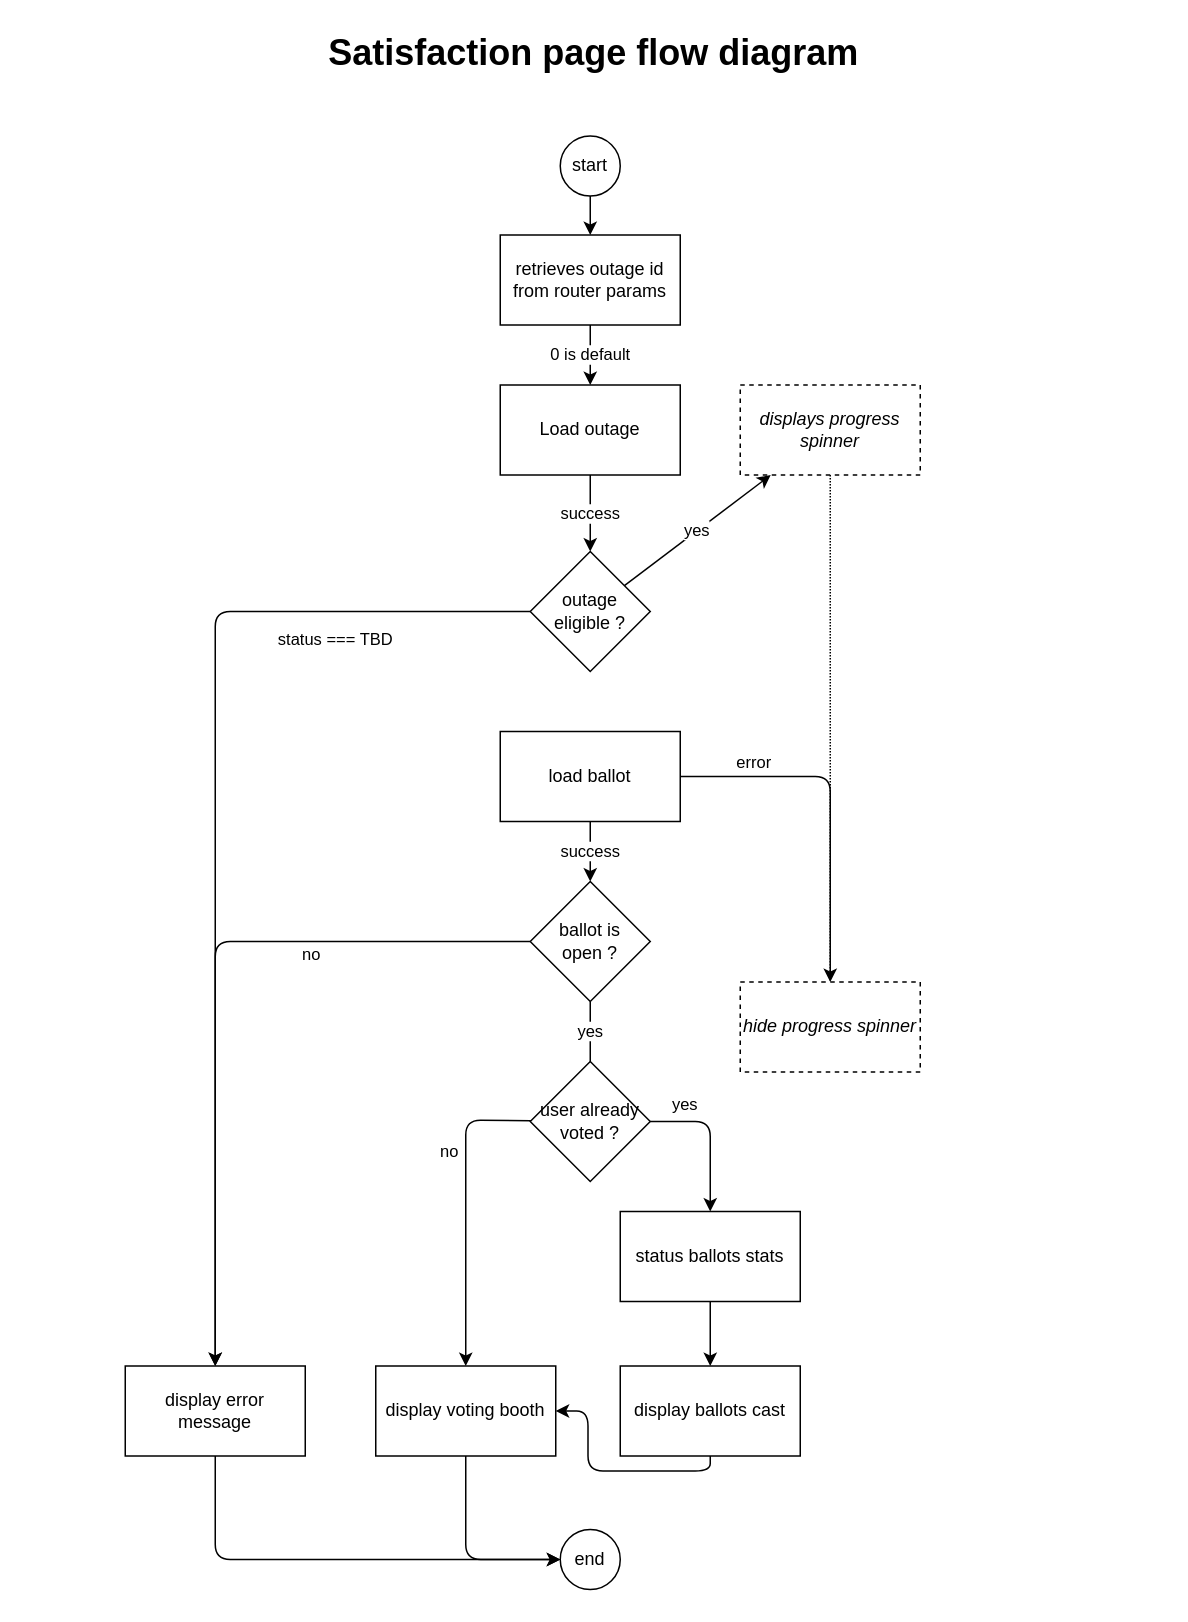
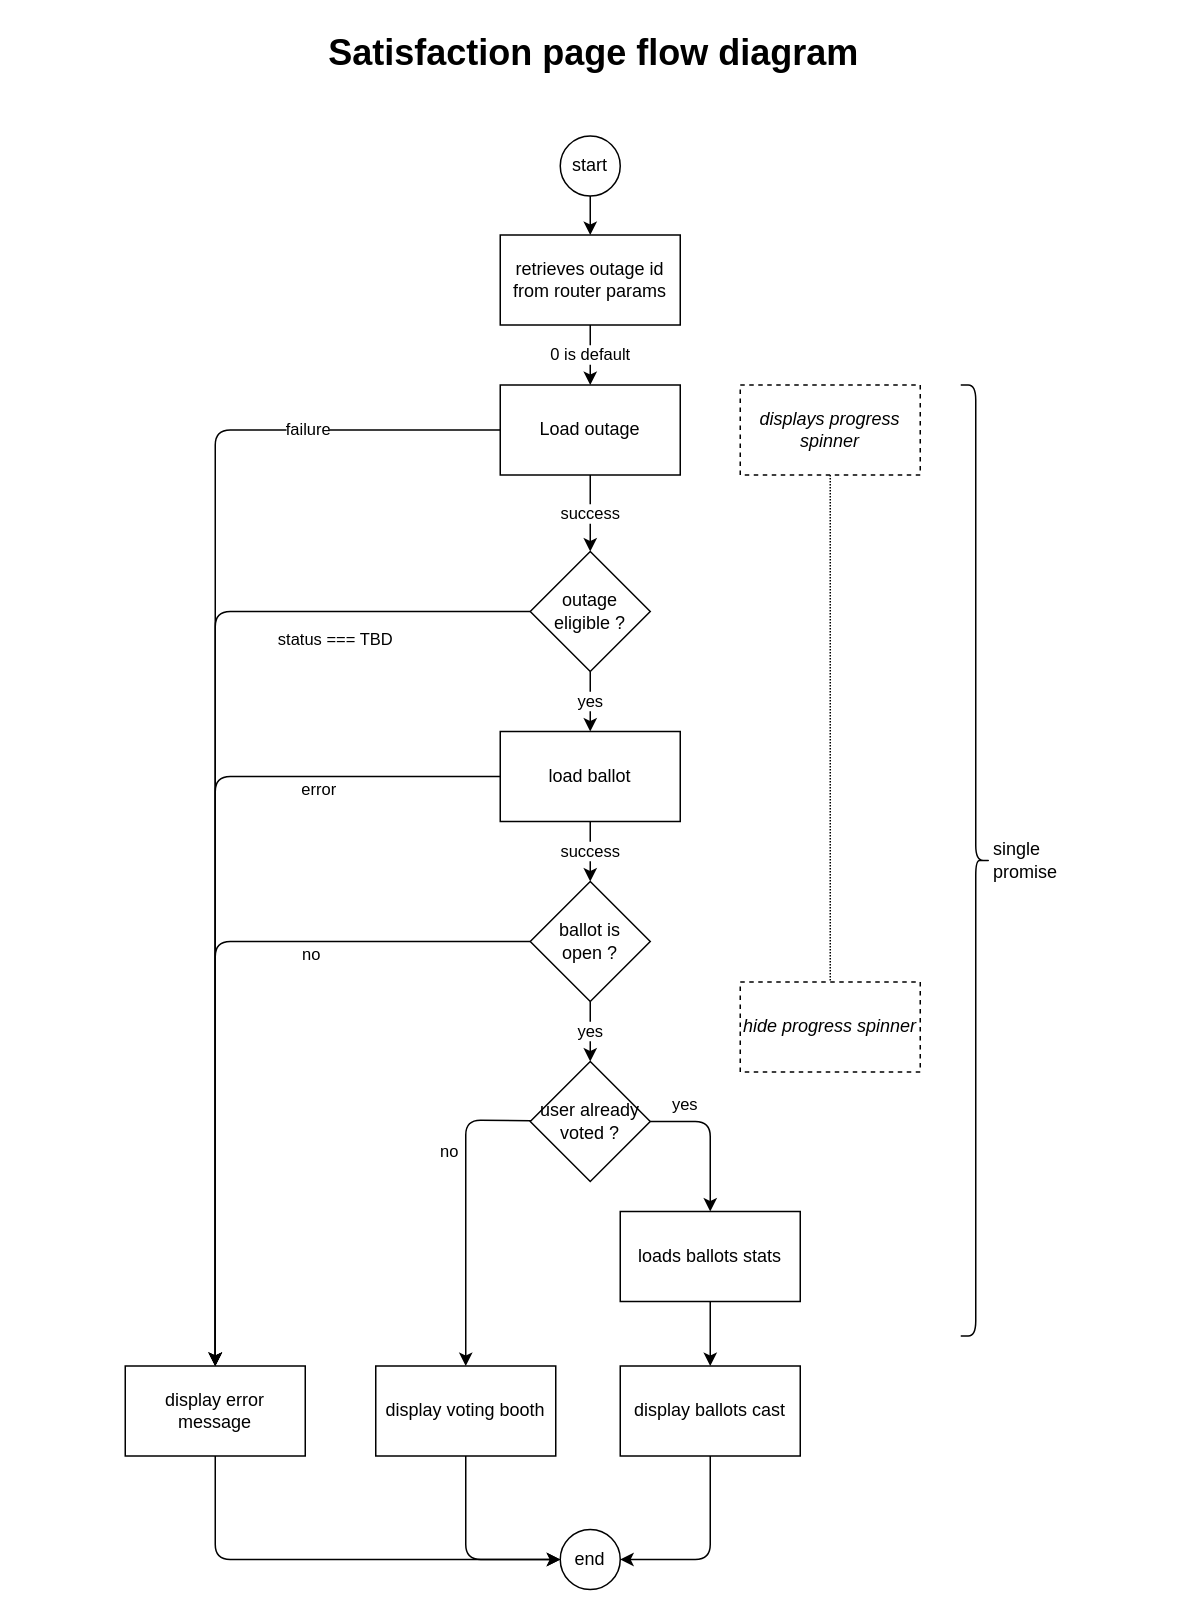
edge "Load outage" -> "display error message": added, label "failure"
edge "outage eligible ?" -> "displays progress spinner": now "outage eligible ?" -> "load ballot"
edge "load ballot" -> "hide progress spinner": now "load ballot" -> "display error message"
node "single promise": added
edge "ballot is open ?" -- "user already voted ?": arrowhead none -> classic
node "status ballots stats": label "status ballots stats" -> "loads ballots stats"
edge "display ballots cast" -> "display voting booth": now "display ballots cast" -> "end"
